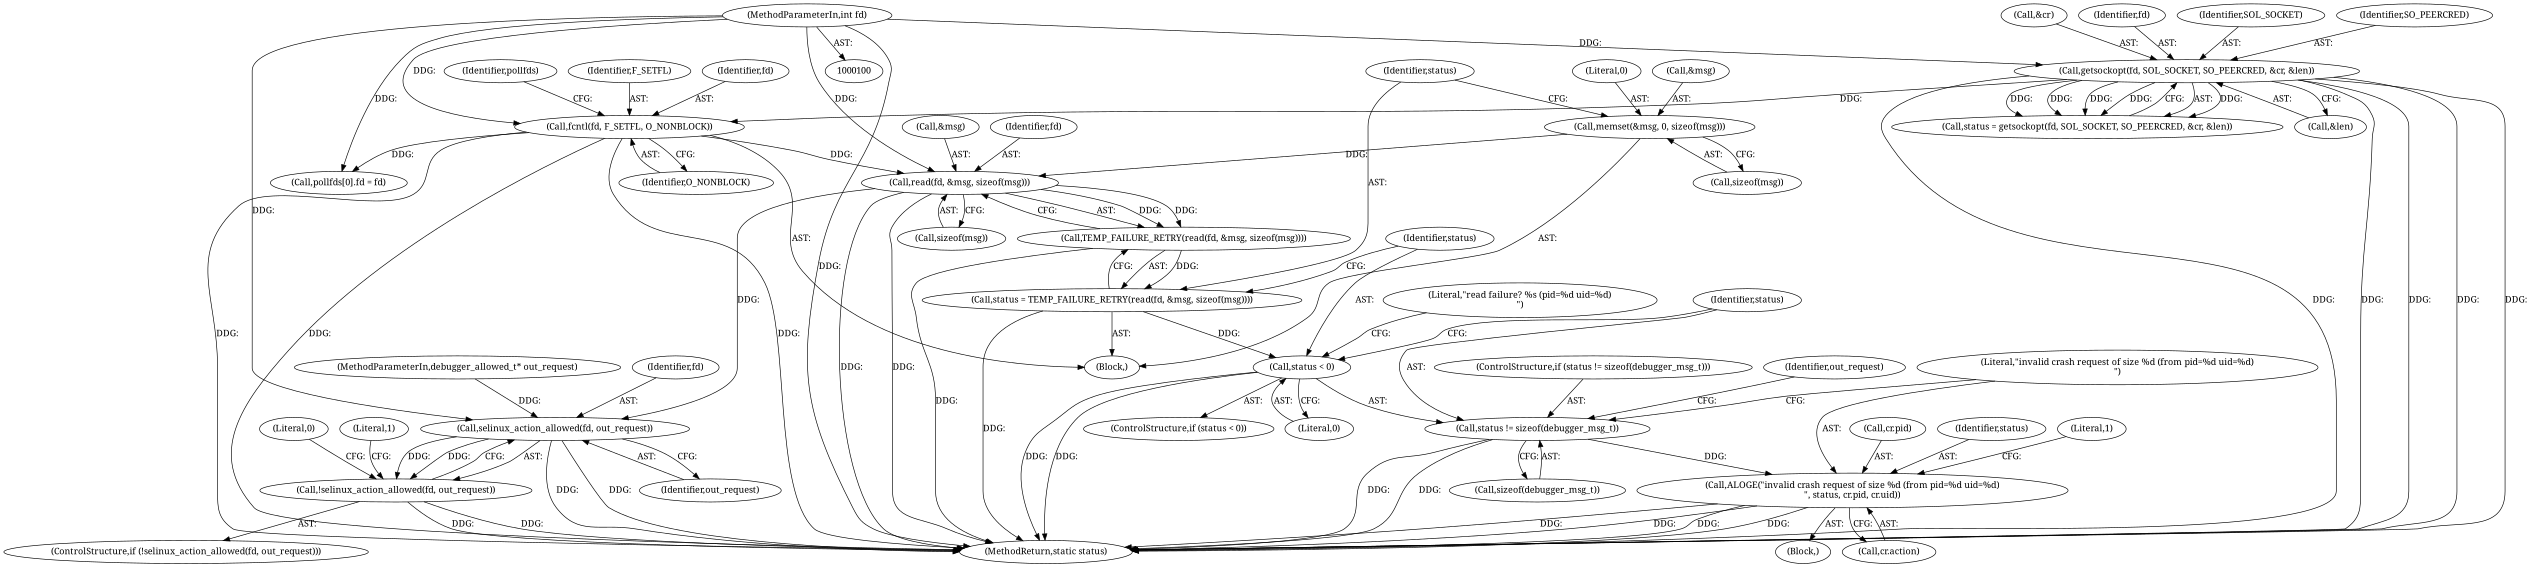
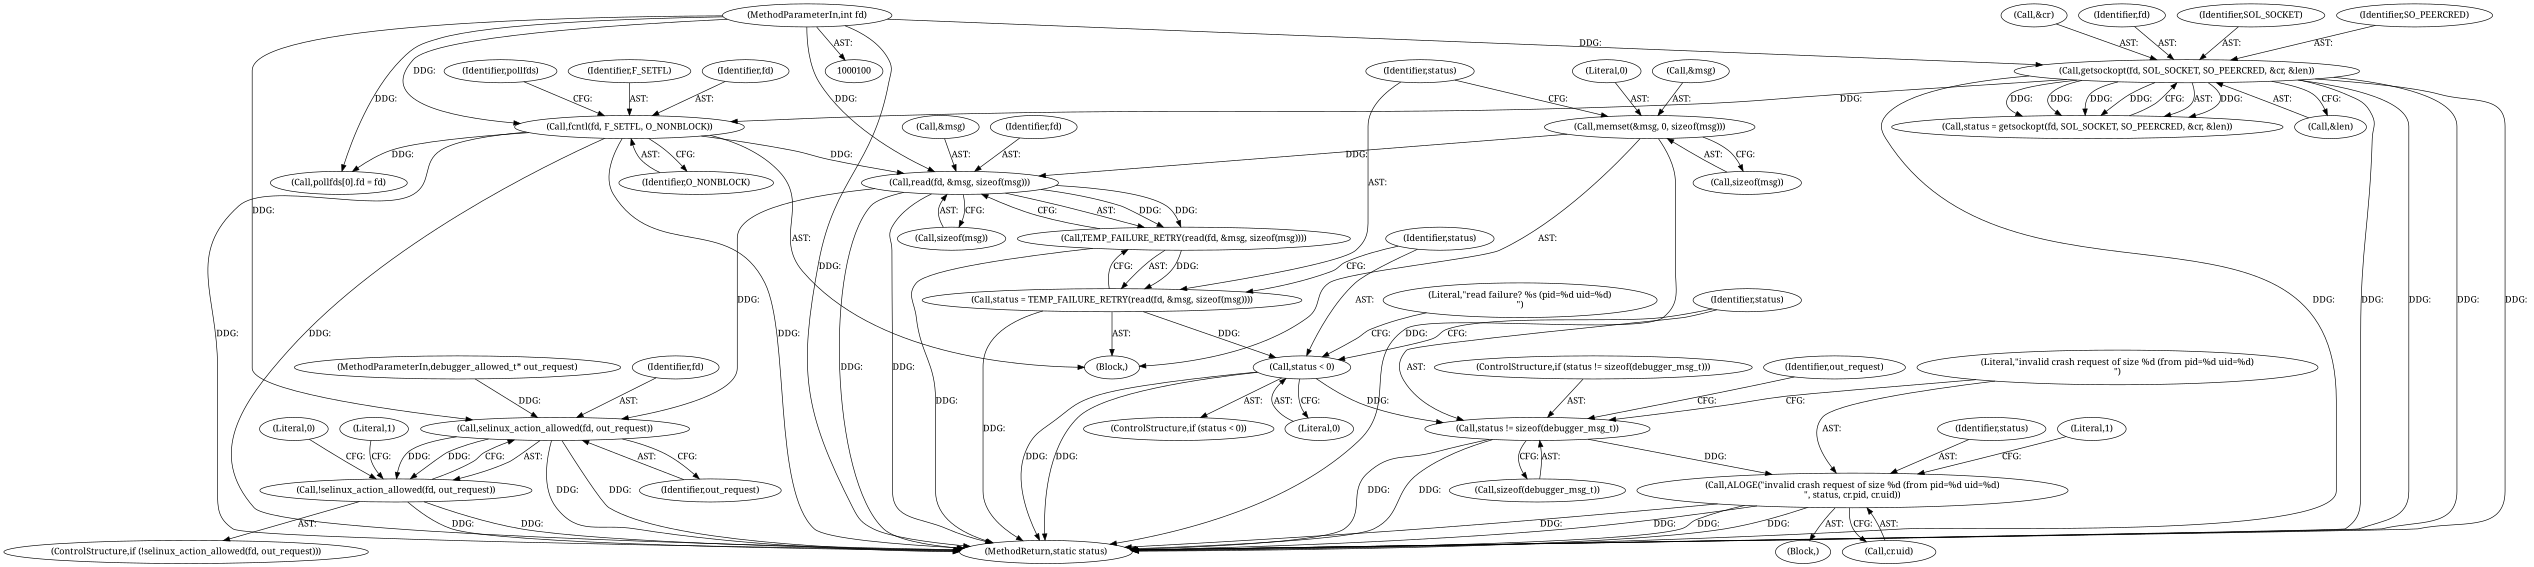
edge "(Call,memset(&msg, 0, sizeof(msg)))" -> "(MethodReturn,static status)": added, label "DDG:"
edge "(Call,status < 0)" -> "(Call,status != sizeof(debugger_msg_t))": label "AST: " -> "DDG: "
node "(Call,cr.pid)": removed
node "(Call,cr.action)": label "(Call,cr.action)" -> "(Call,cr.uid)"
